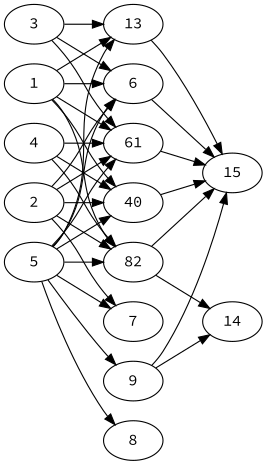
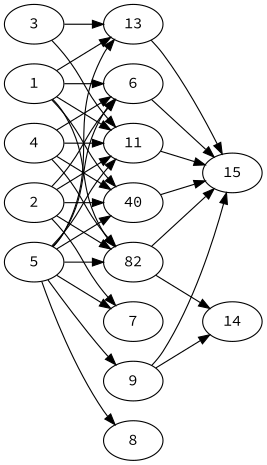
edge "3" -> "6": now "4" -> "6"
node "61": label "61" -> "11"
